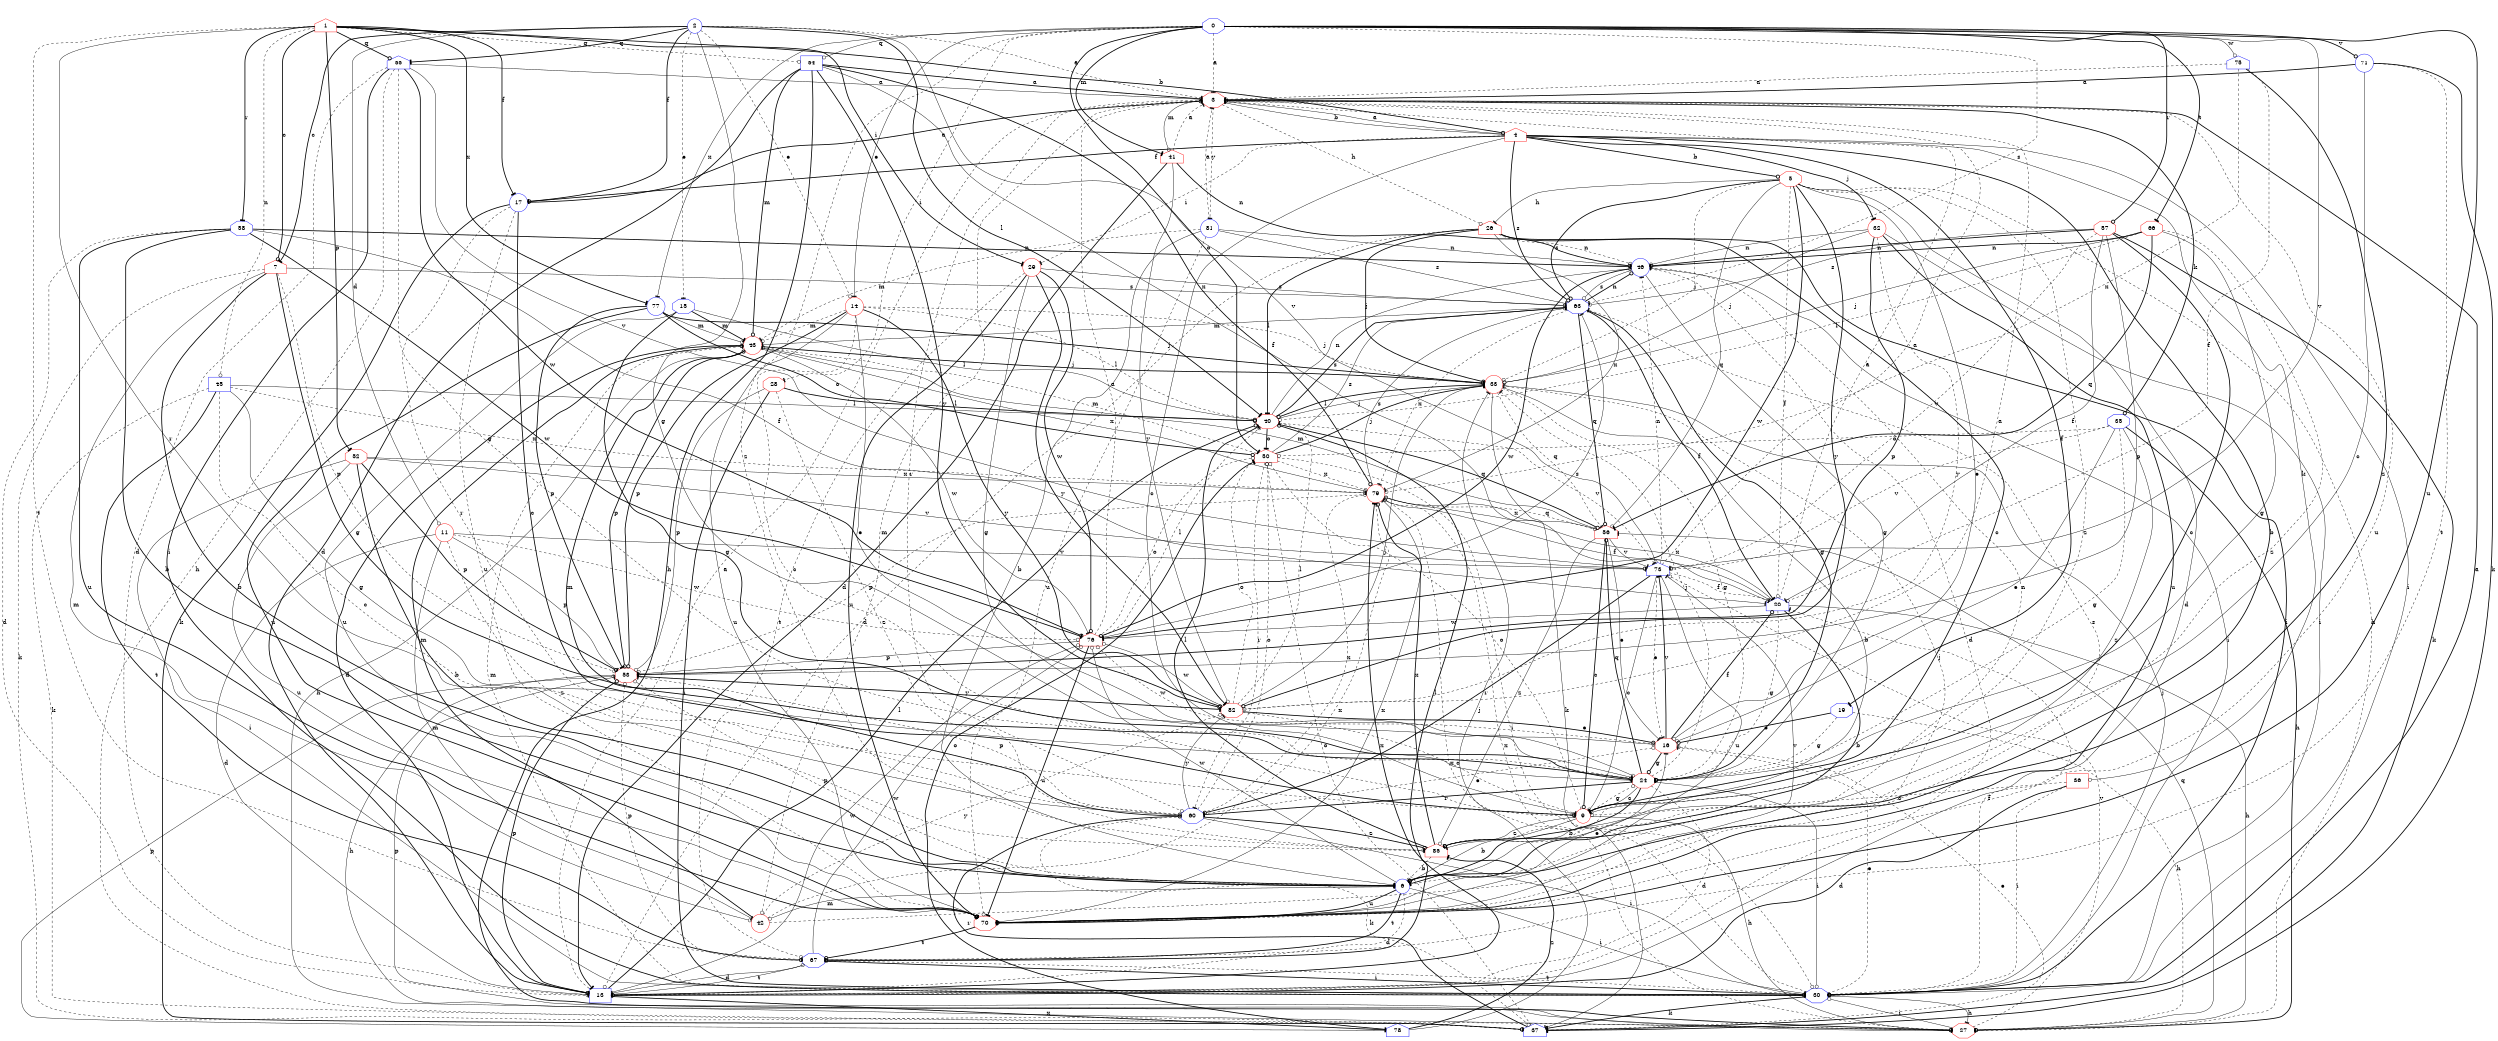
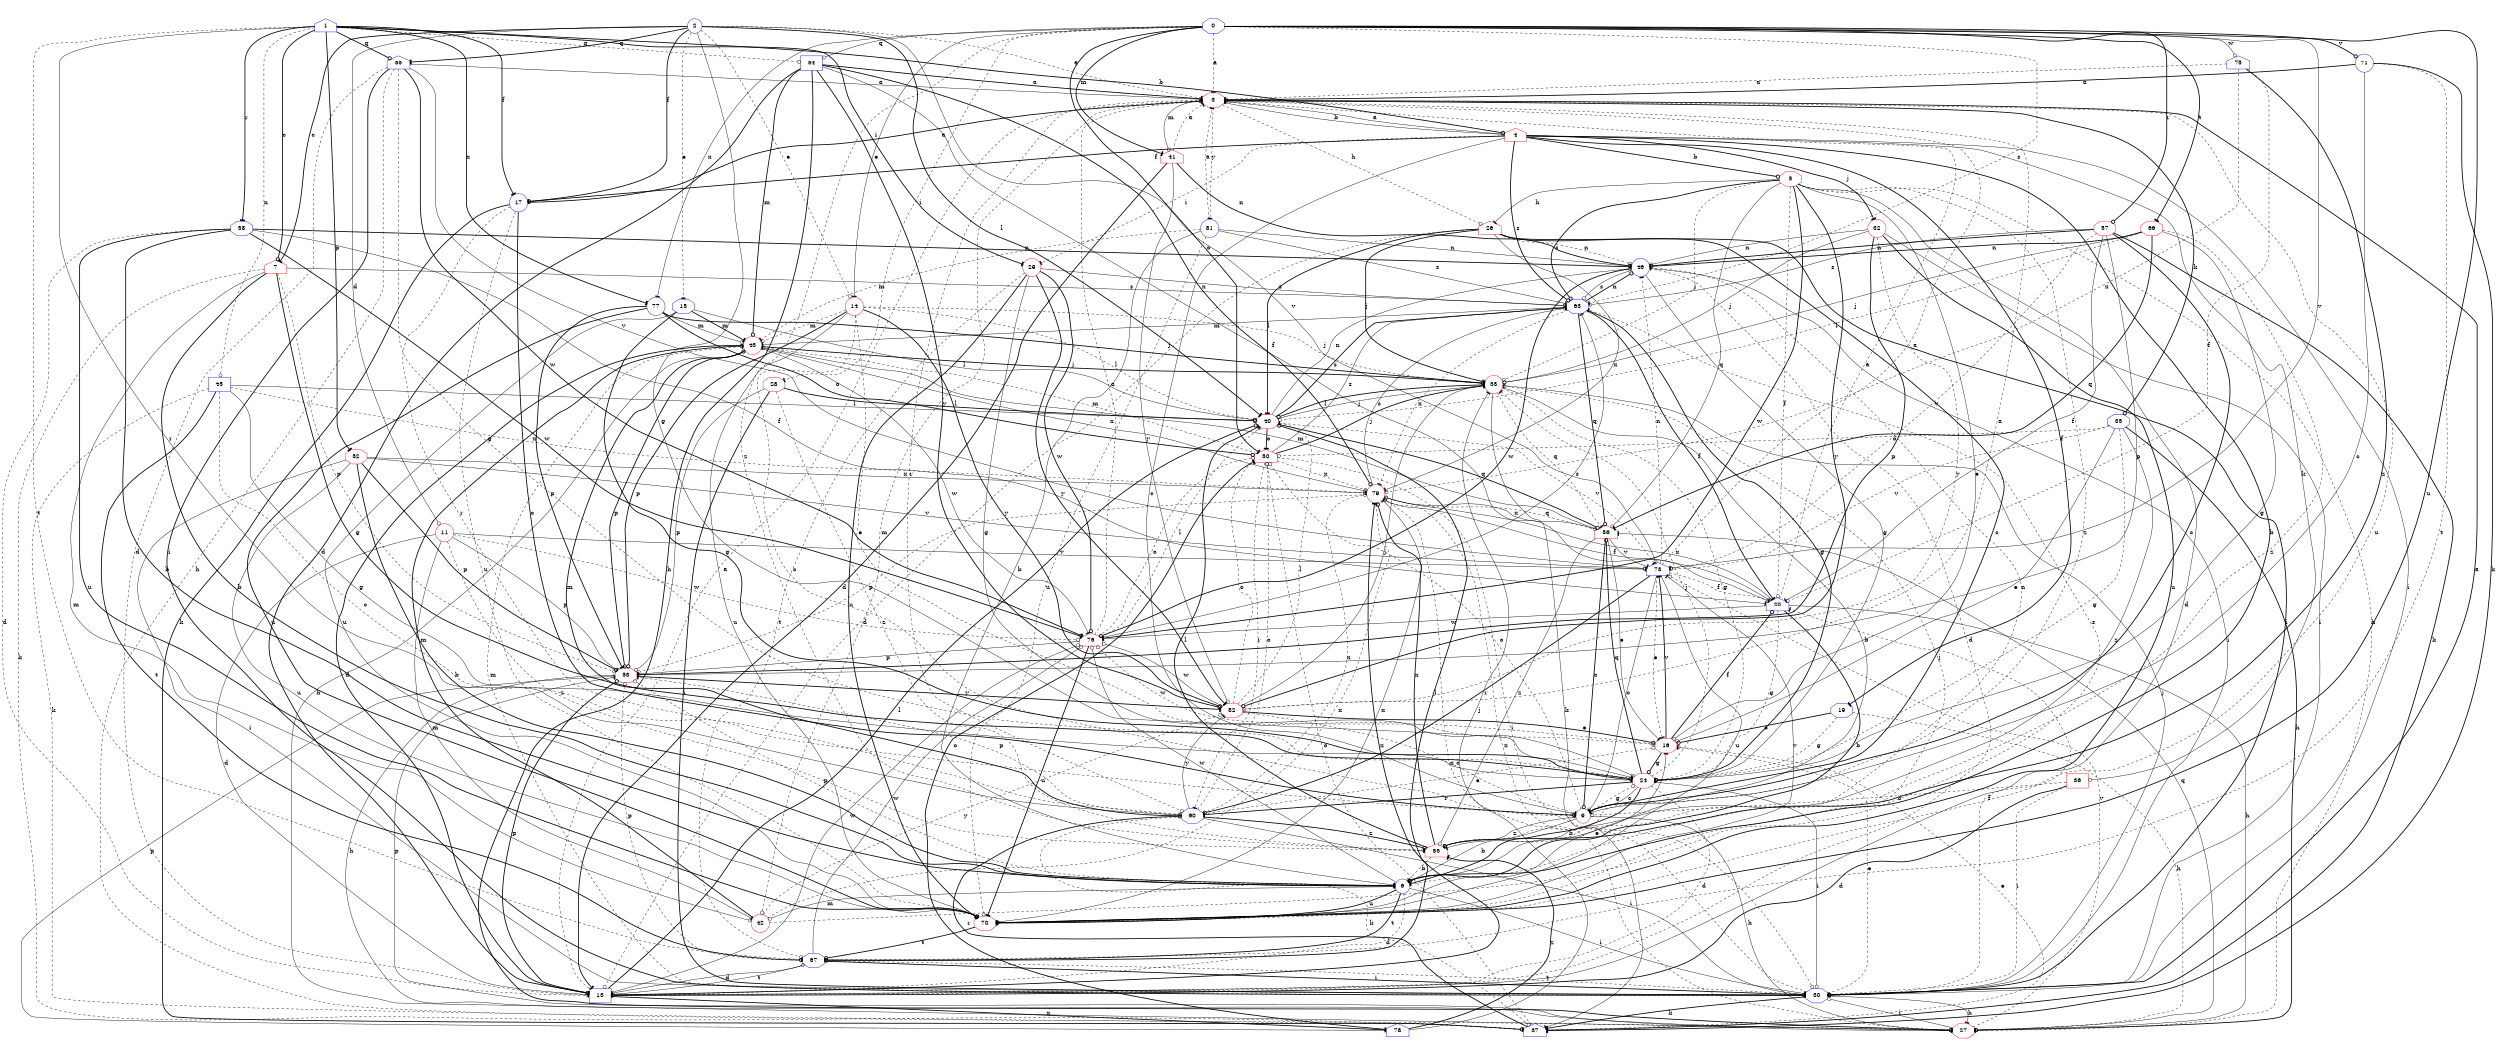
node "1": color red -> blue
edge "14" -> "16": style solid -> dashed
